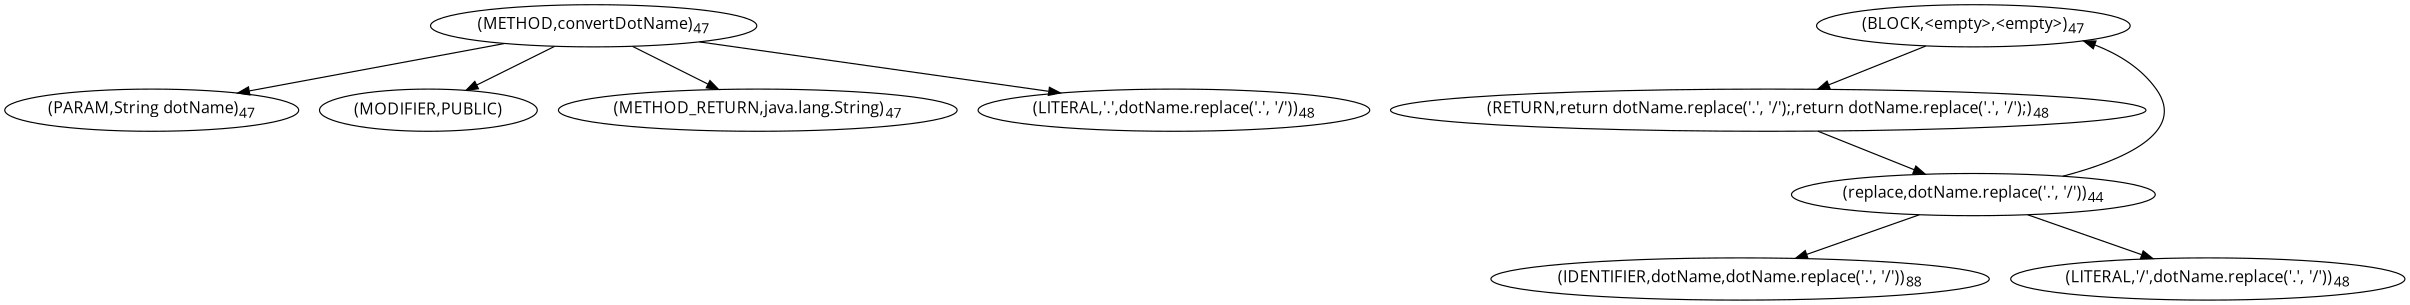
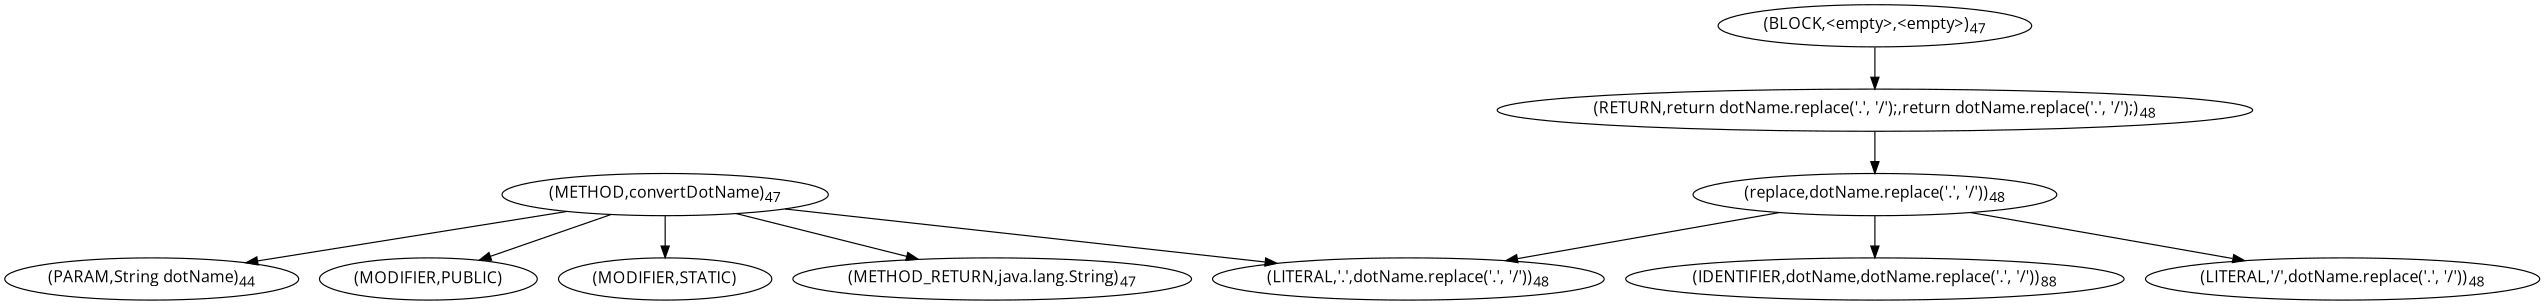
node "(PARAM,String dotName)": text "47" -> "44"
edge "(replace,dotName.replace('.', '/'))" -> "(BLOCK,<empty>,<empty>)": now "(replace,dotName.replace('.', '/'))" -> "(LITERAL,'.',dotName.replace('.', '/'))"
node "(replace,dotName.replace('.', '/'))": text "44" -> "48"
node "(MODIFIER,STATIC)": added
